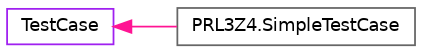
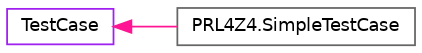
node "PRL3Z4.SimpleTestCase": label "PRL3Z4.SimpleTestCase" -> "PRL4Z4.SimpleTestCase"
